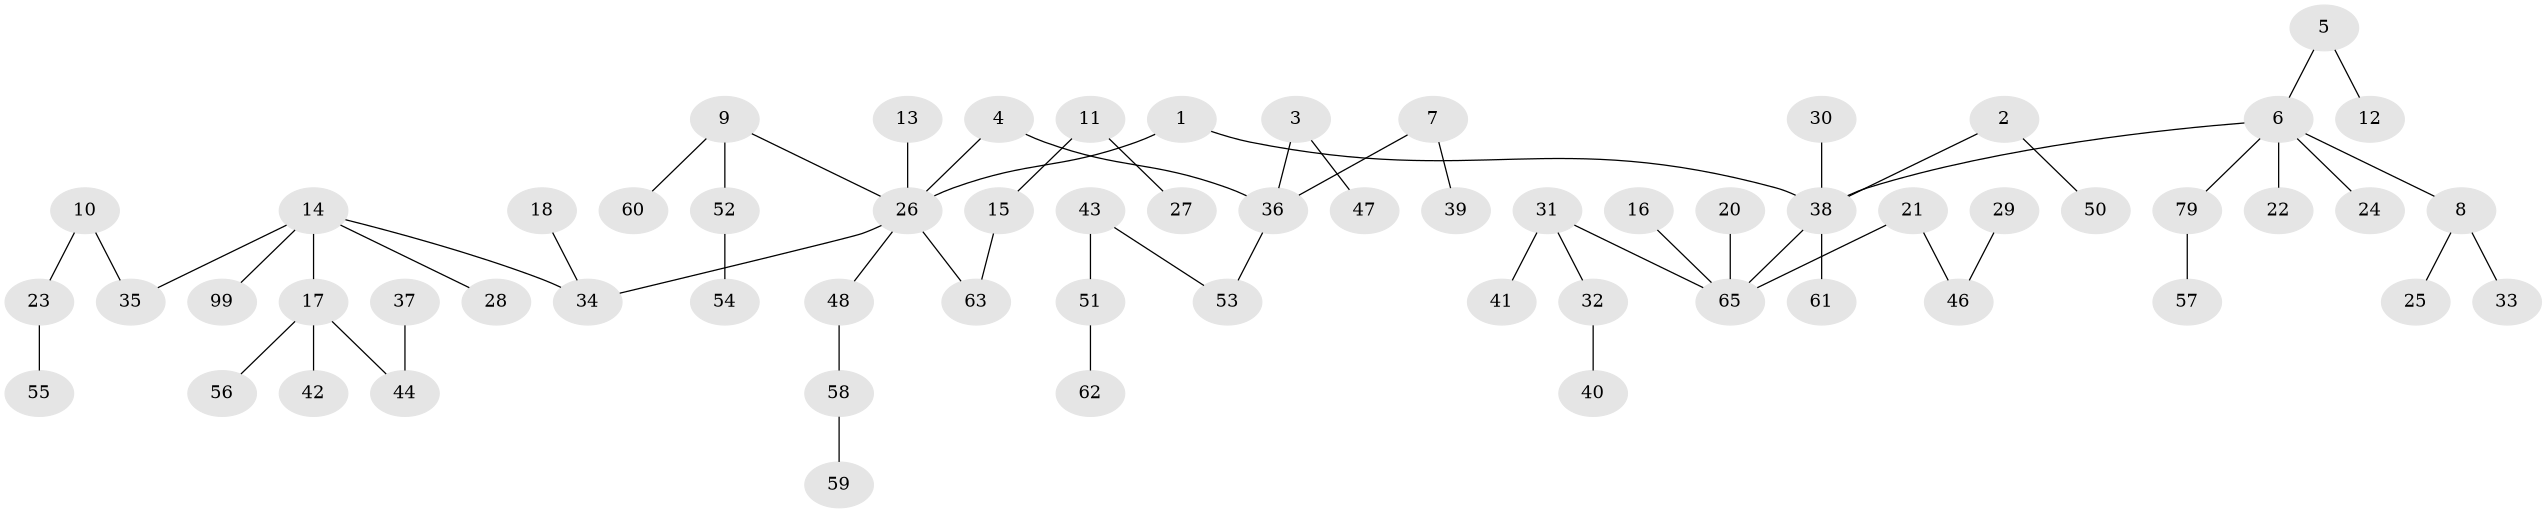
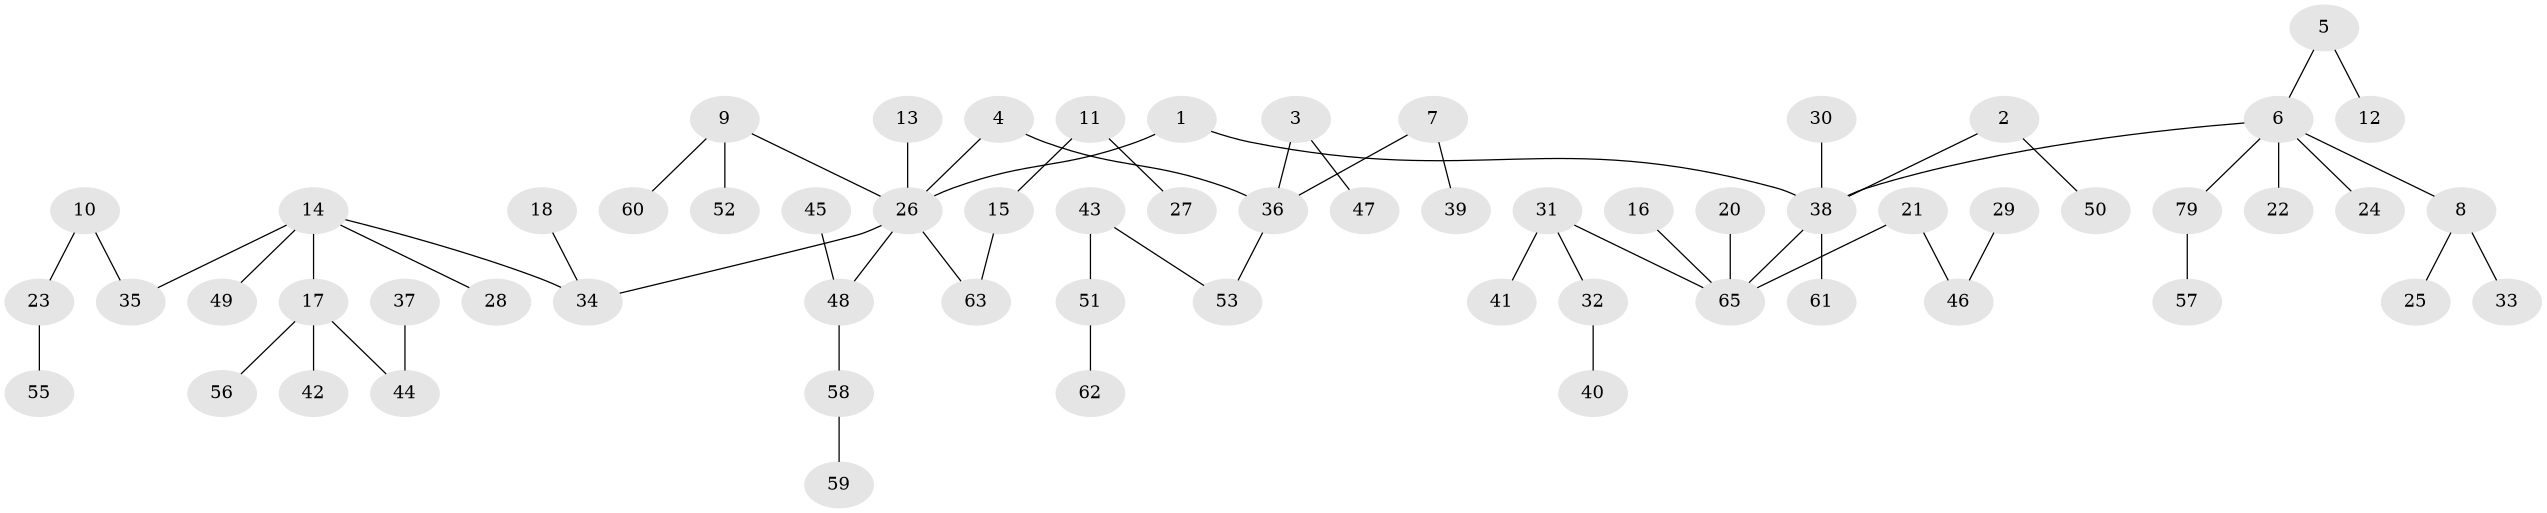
node "45": added
node "99": label "99" -> "49"
node "54": removed
